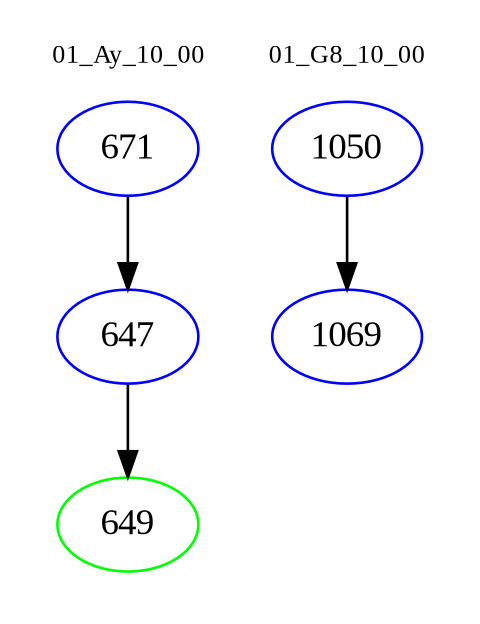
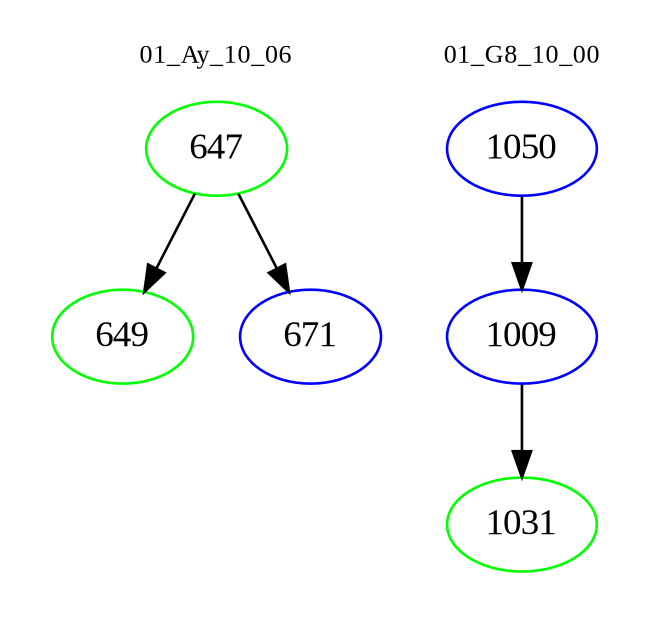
cluster "01_Ay_10_00": label "01_Ay_10_00" -> "01_Ay_10_06"
edge "671" -> "647": reversed
node "647": color blue -> green
node "1069": label "1069" -> "1009"
node "1031": added
